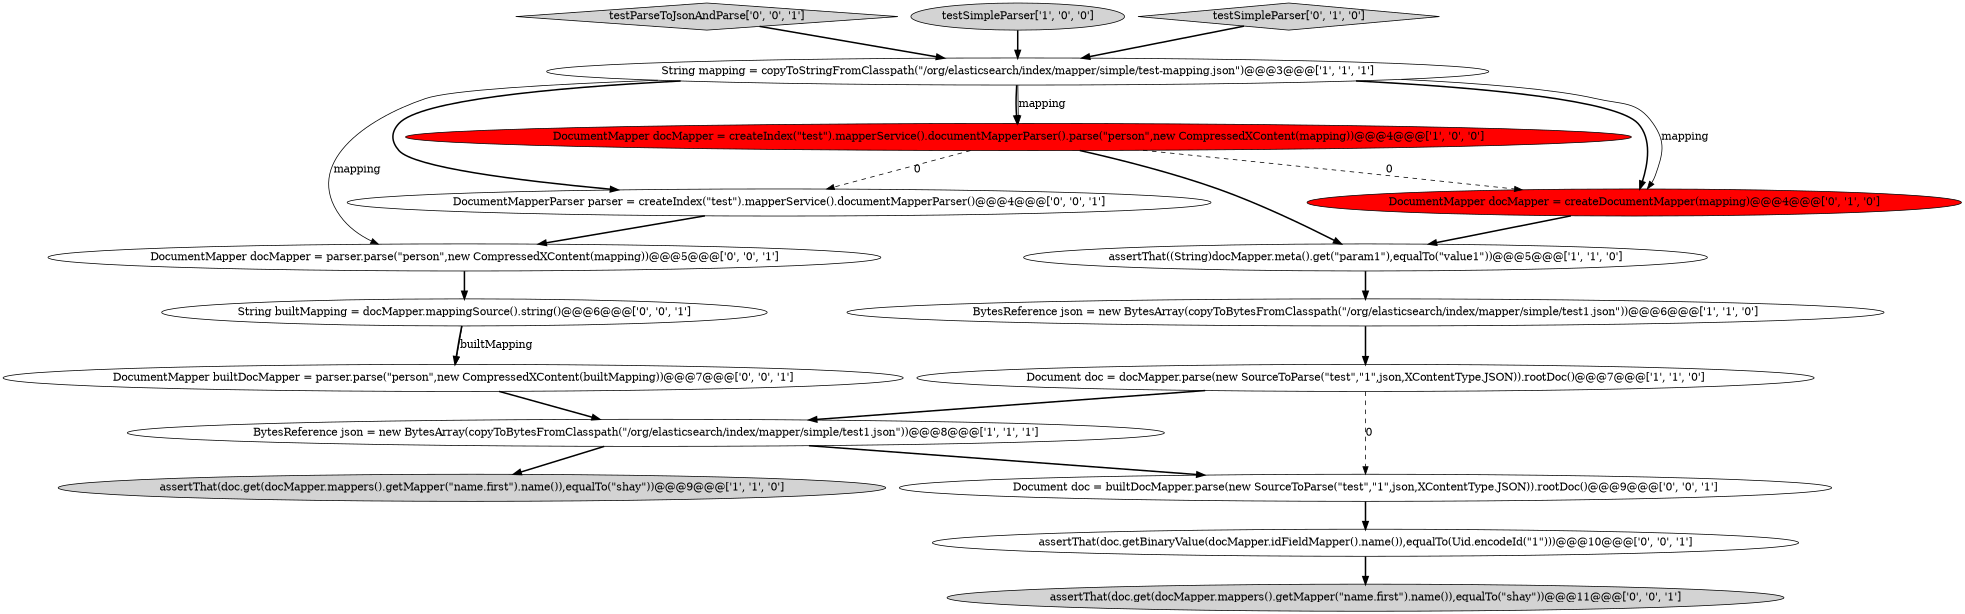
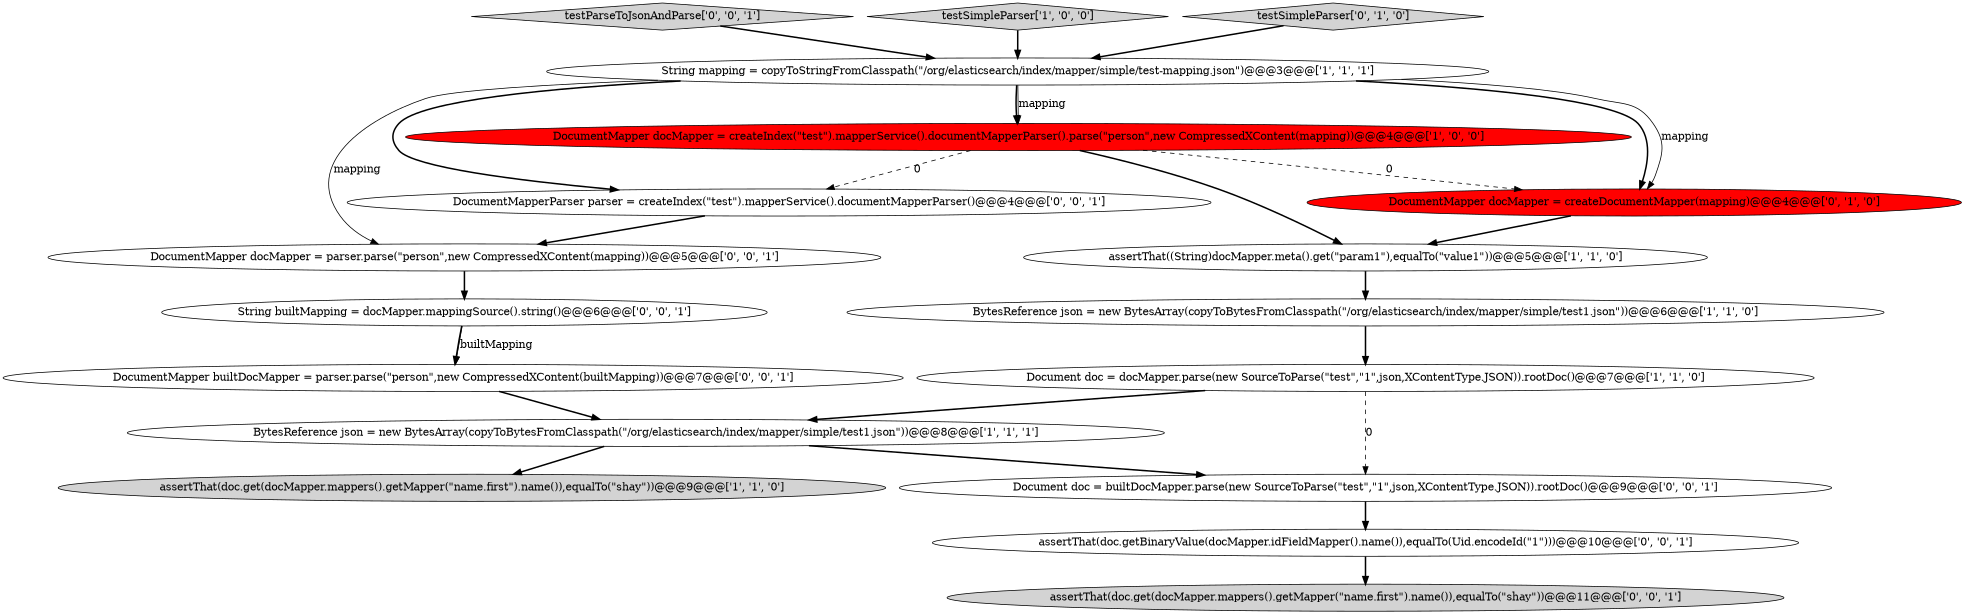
node "testSimpleParser['1', '0', '0']": shape ellipse -> diamond
